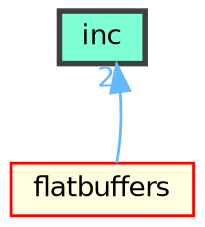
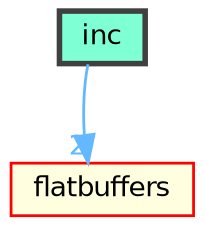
edge "flatbuffers" -> "inc": reversed
